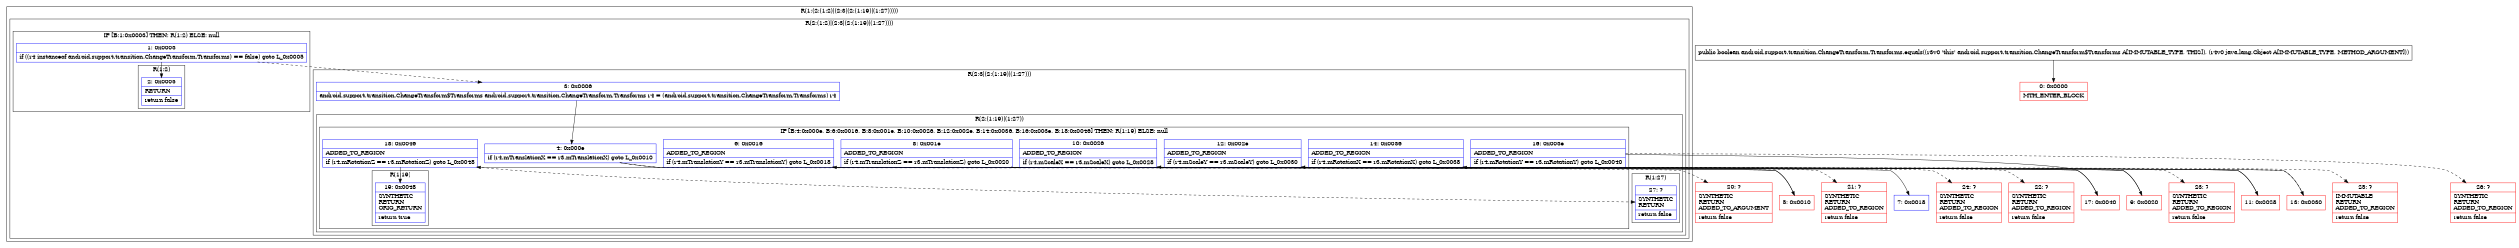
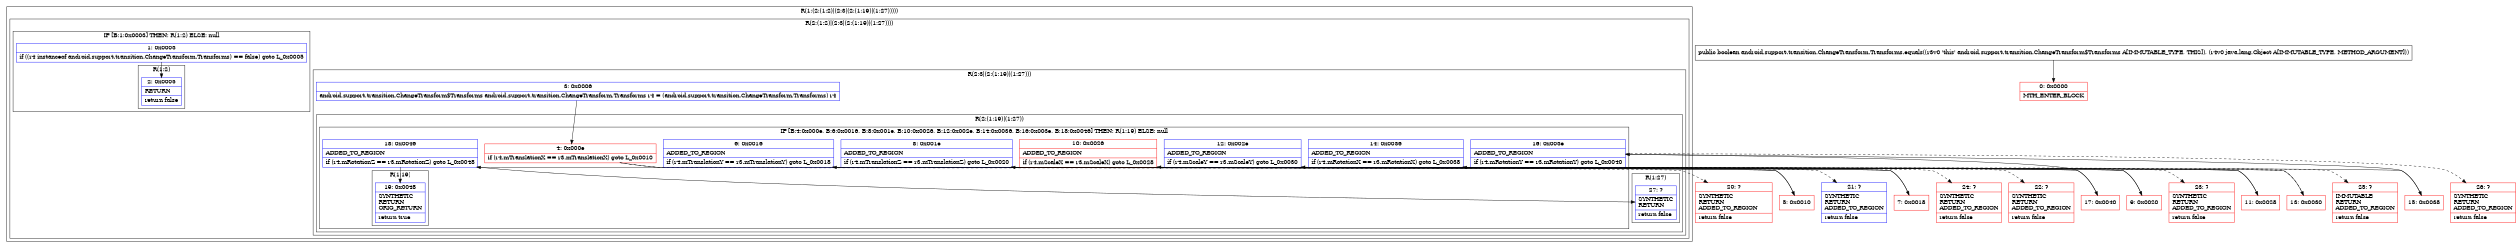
edge "1: 0x0003" -> "3: 0x0006": removed
node "4: 0x000e": color blue -> red
node "10: 0x0026": color blue -> red
edge "7: 0x0018" -> "8: 0x001e": added
edge "18: 0x0046" -> "27: ?": style dashed -> solid
node "21: ?": color red -> blue
node "7: 0x0018": color blue -> red
node "15: 0x0038": added
node "20: ?": text "ADDED_TO_ARGUMENT" -> "ADDED_TO_REGION"
